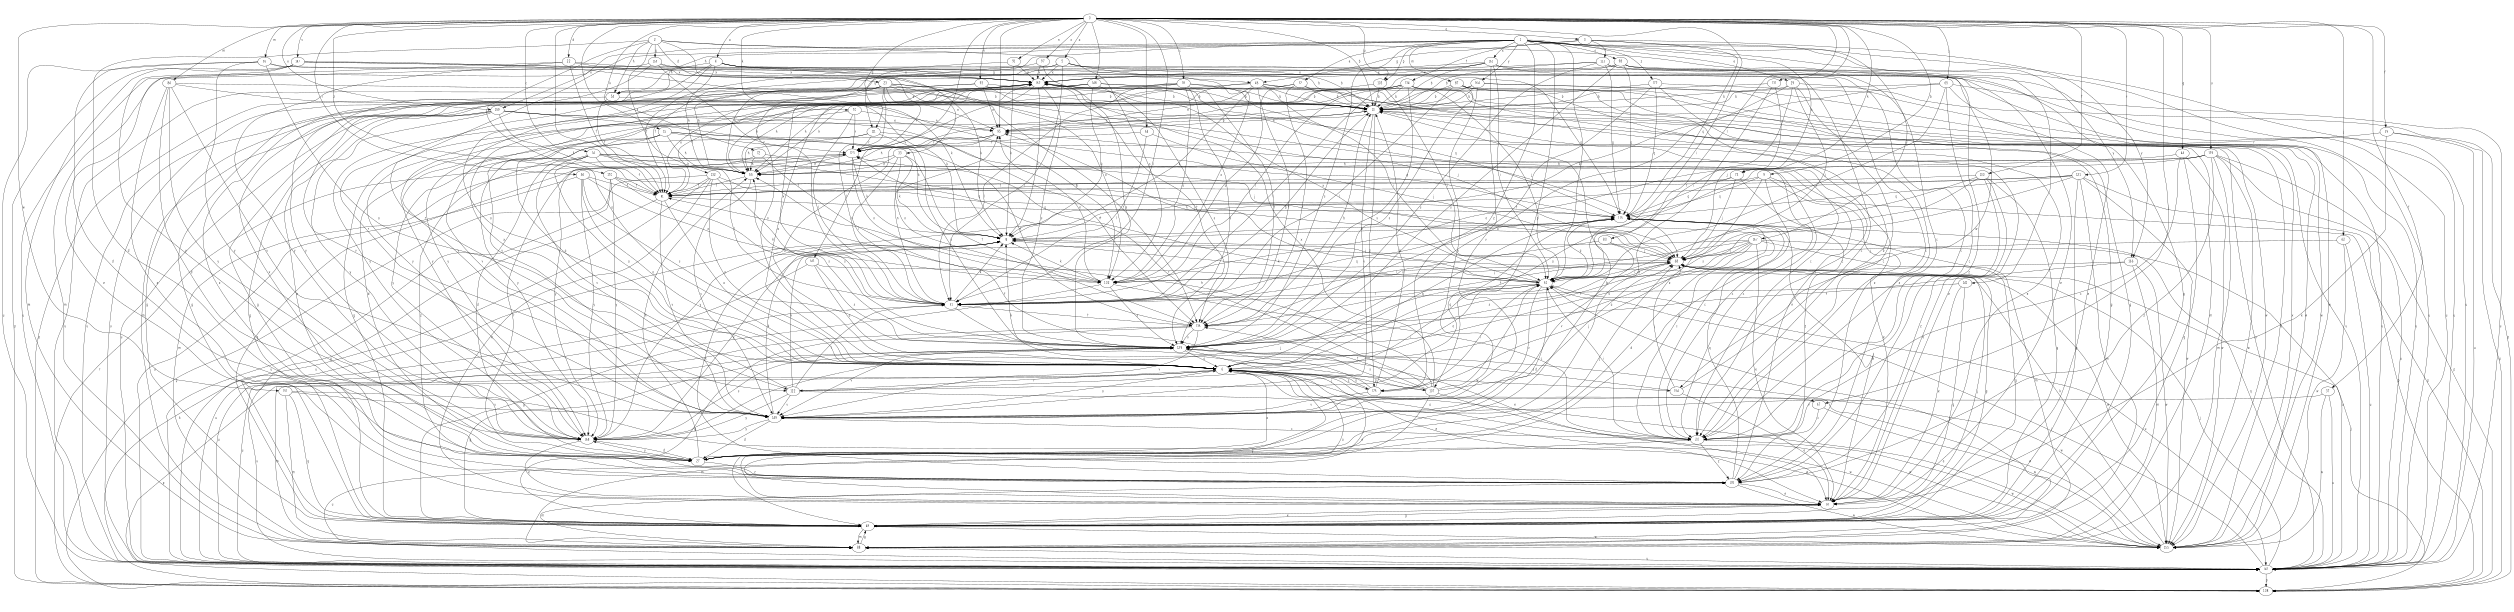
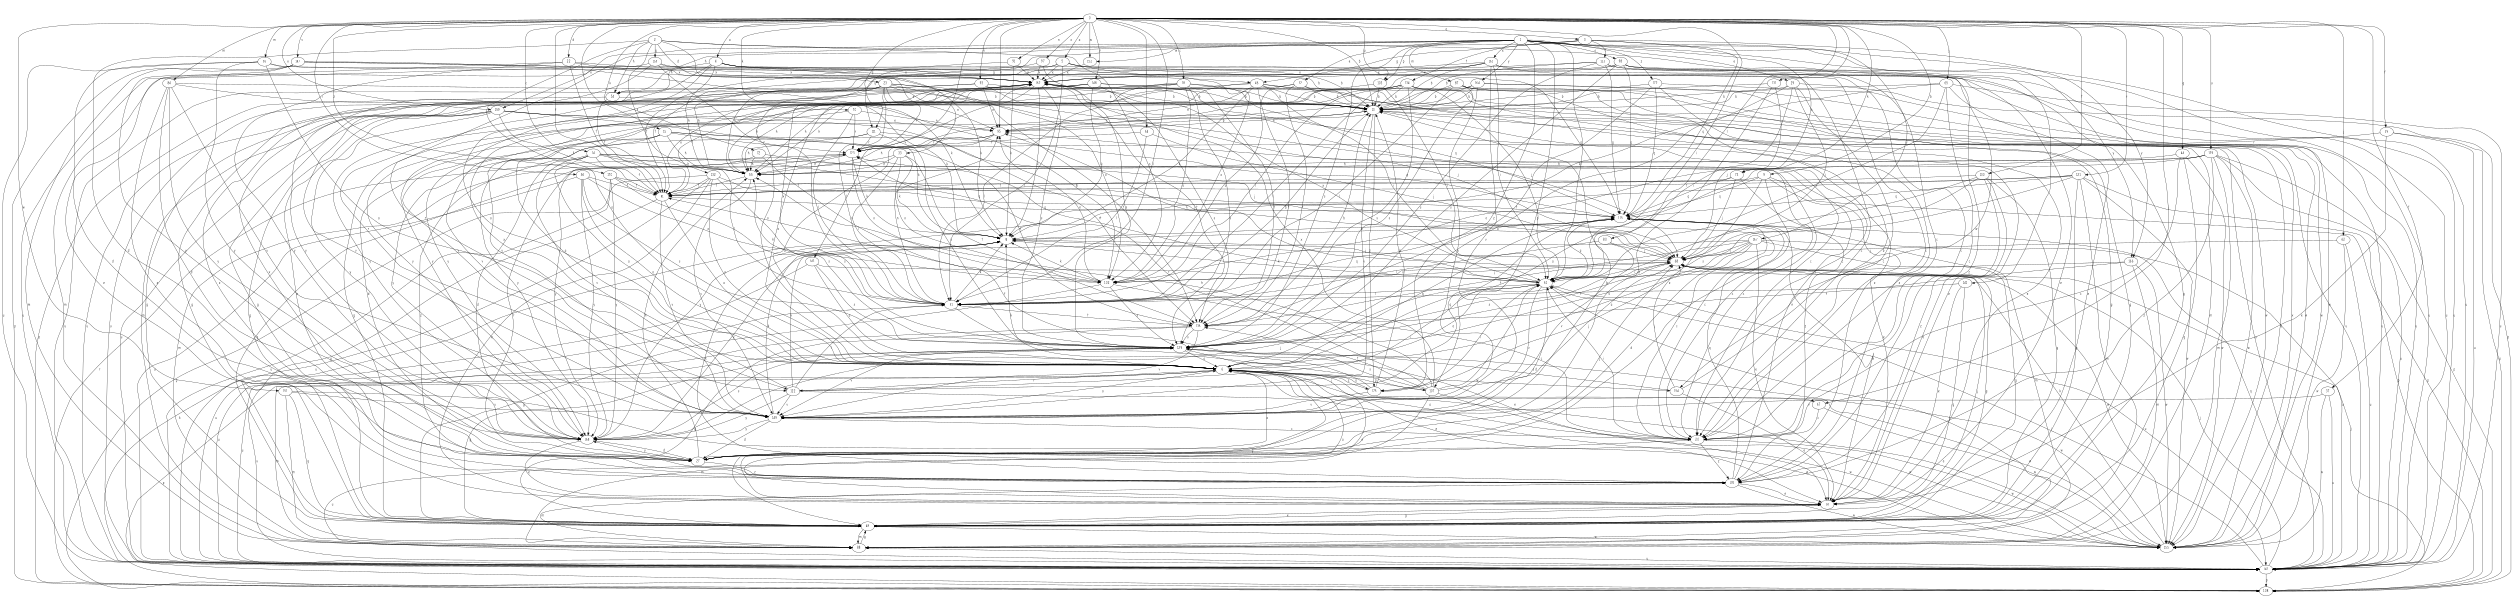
node "152": added
